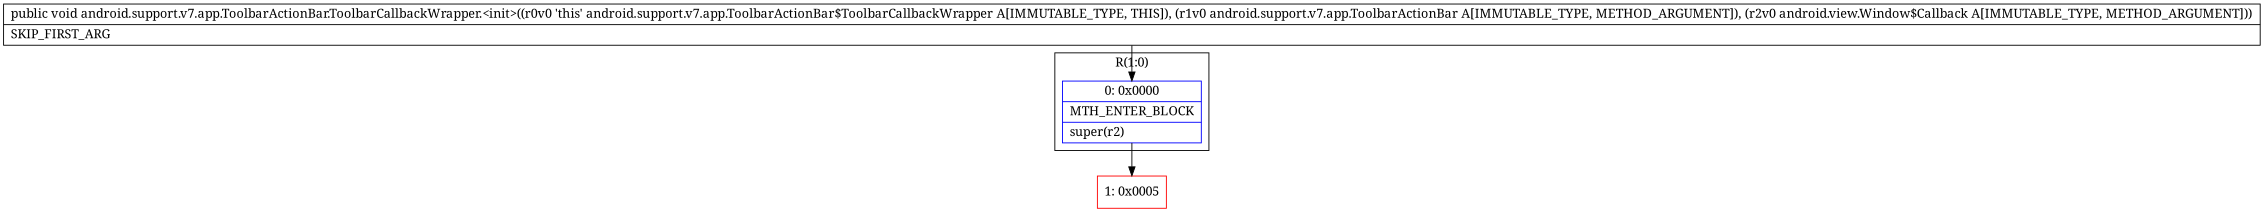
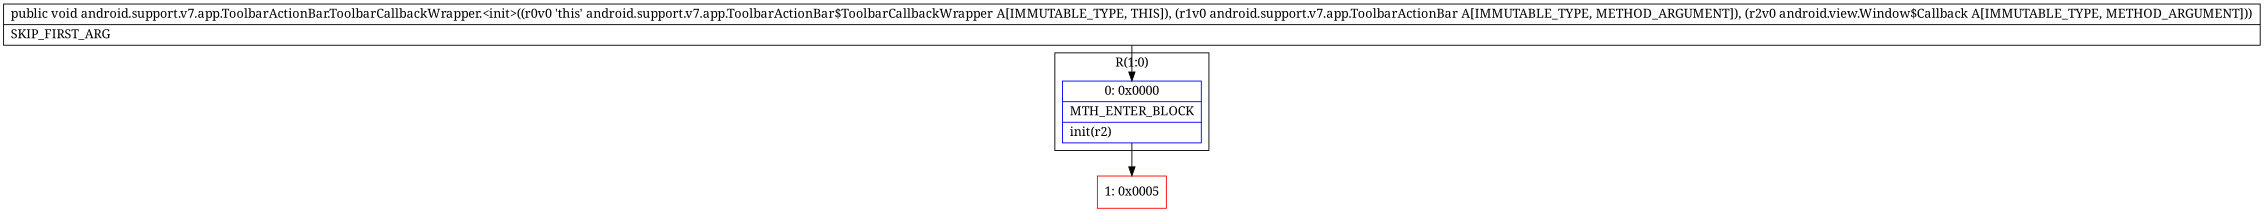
node "0: 0x0000": text "super(r2)" -> "init(r2)"
